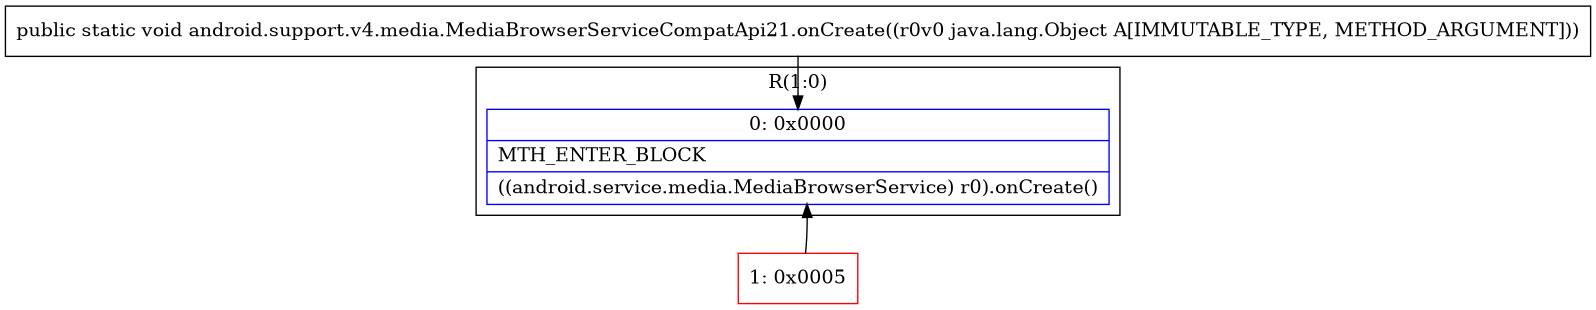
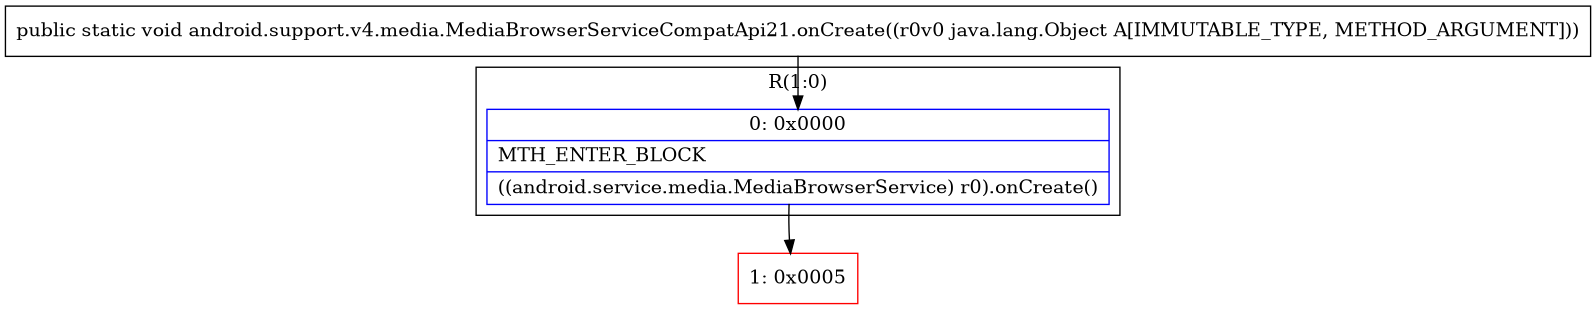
edge "1: 0x0005" -> "0: 0x0000": reversed
